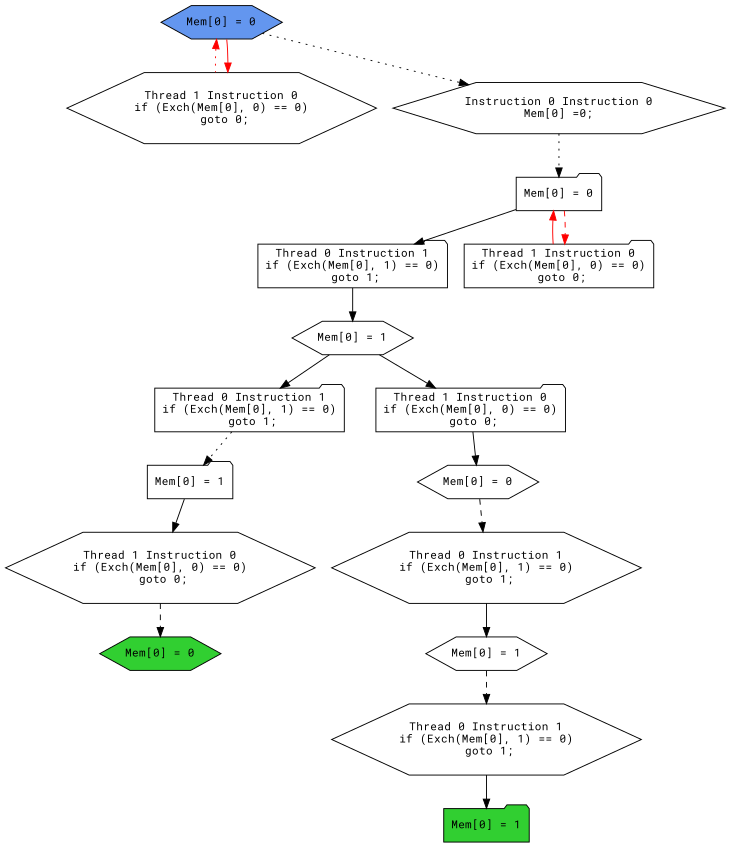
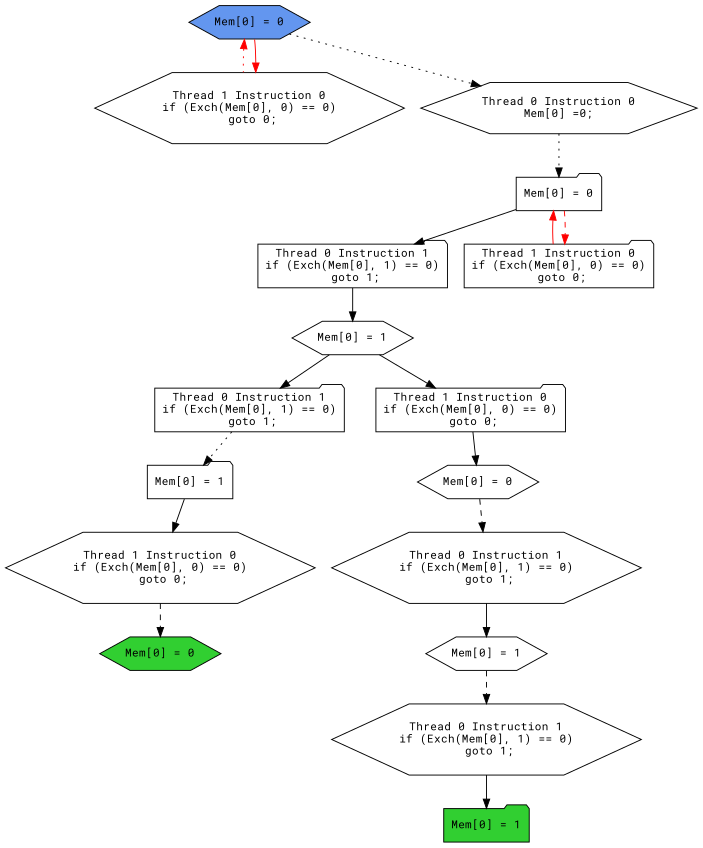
node "Instruction 0 Instruction 0 Mem[0] =0;": label "Instruction 0 Instruction 0 Mem[0] =0;" -> "Thread 0 Instruction 0 Mem[0] =0;"
